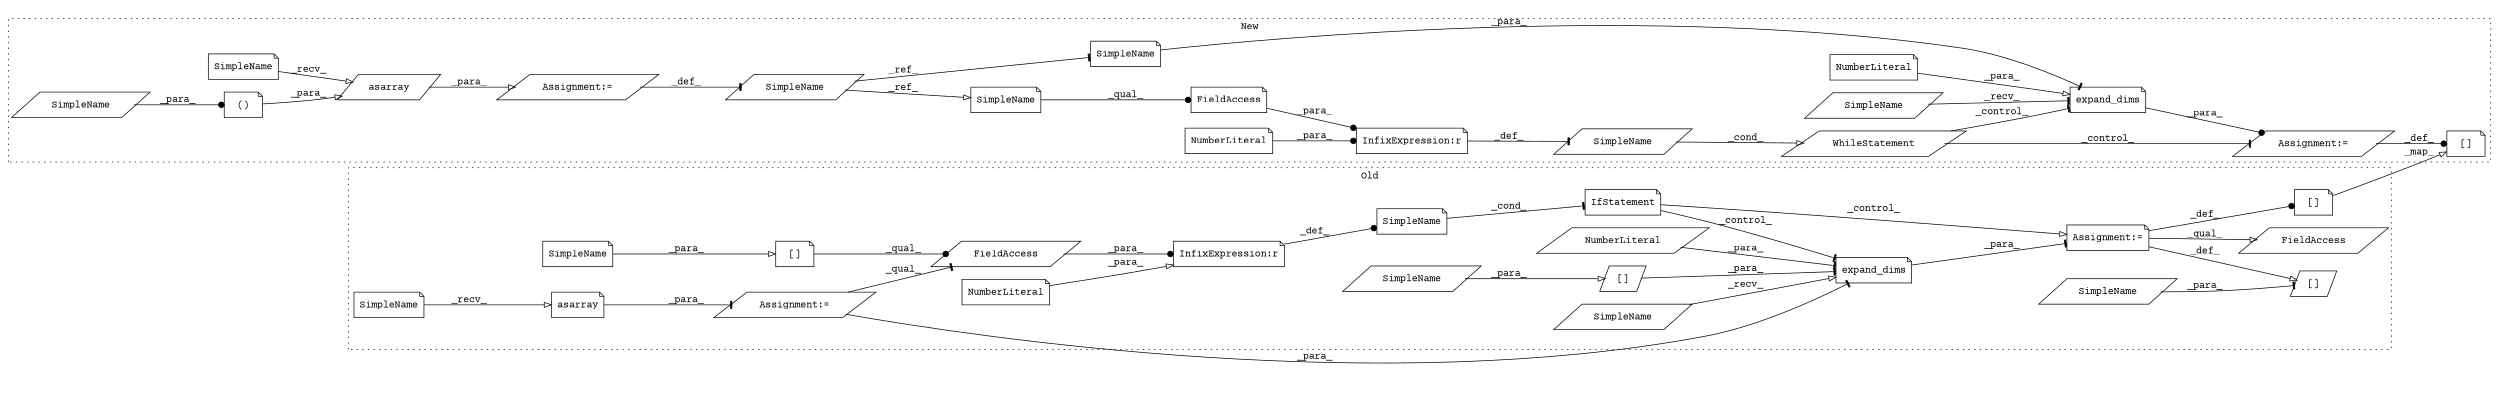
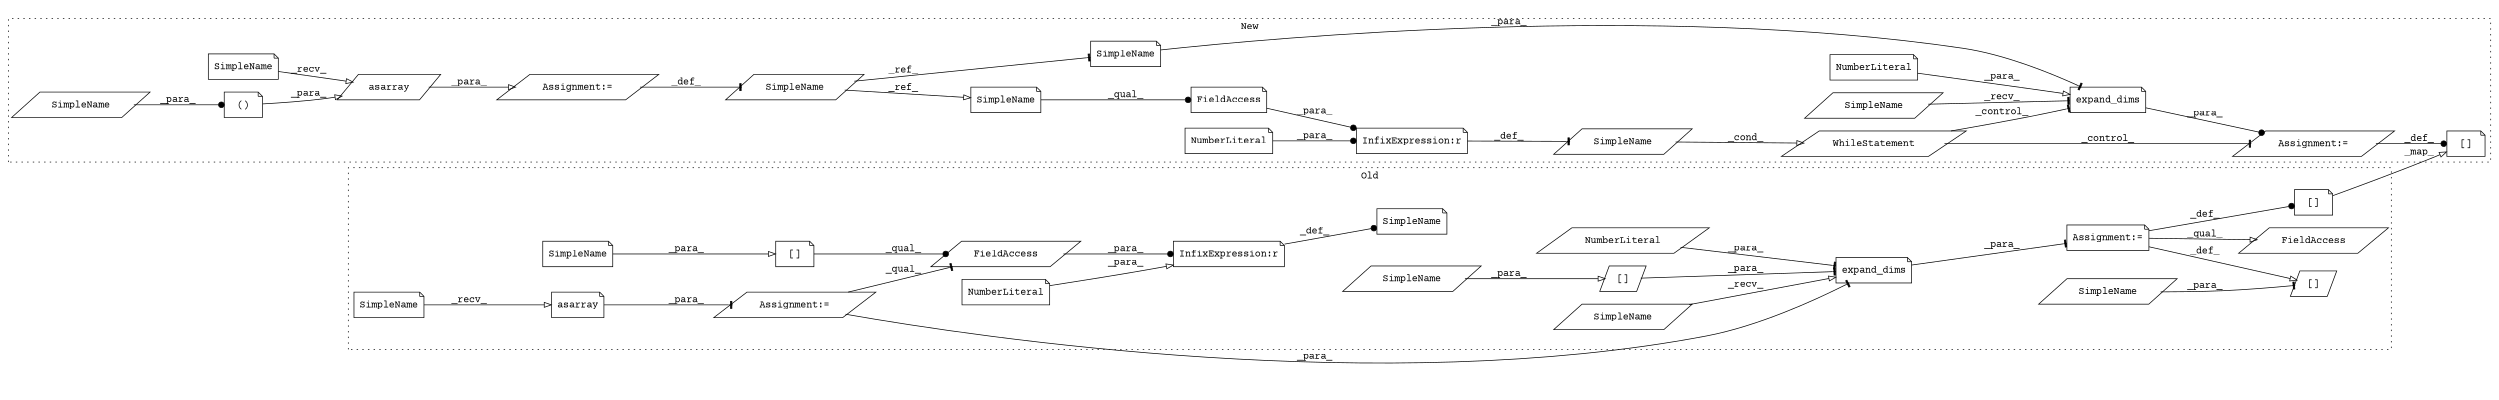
node "IfStatement": removed
